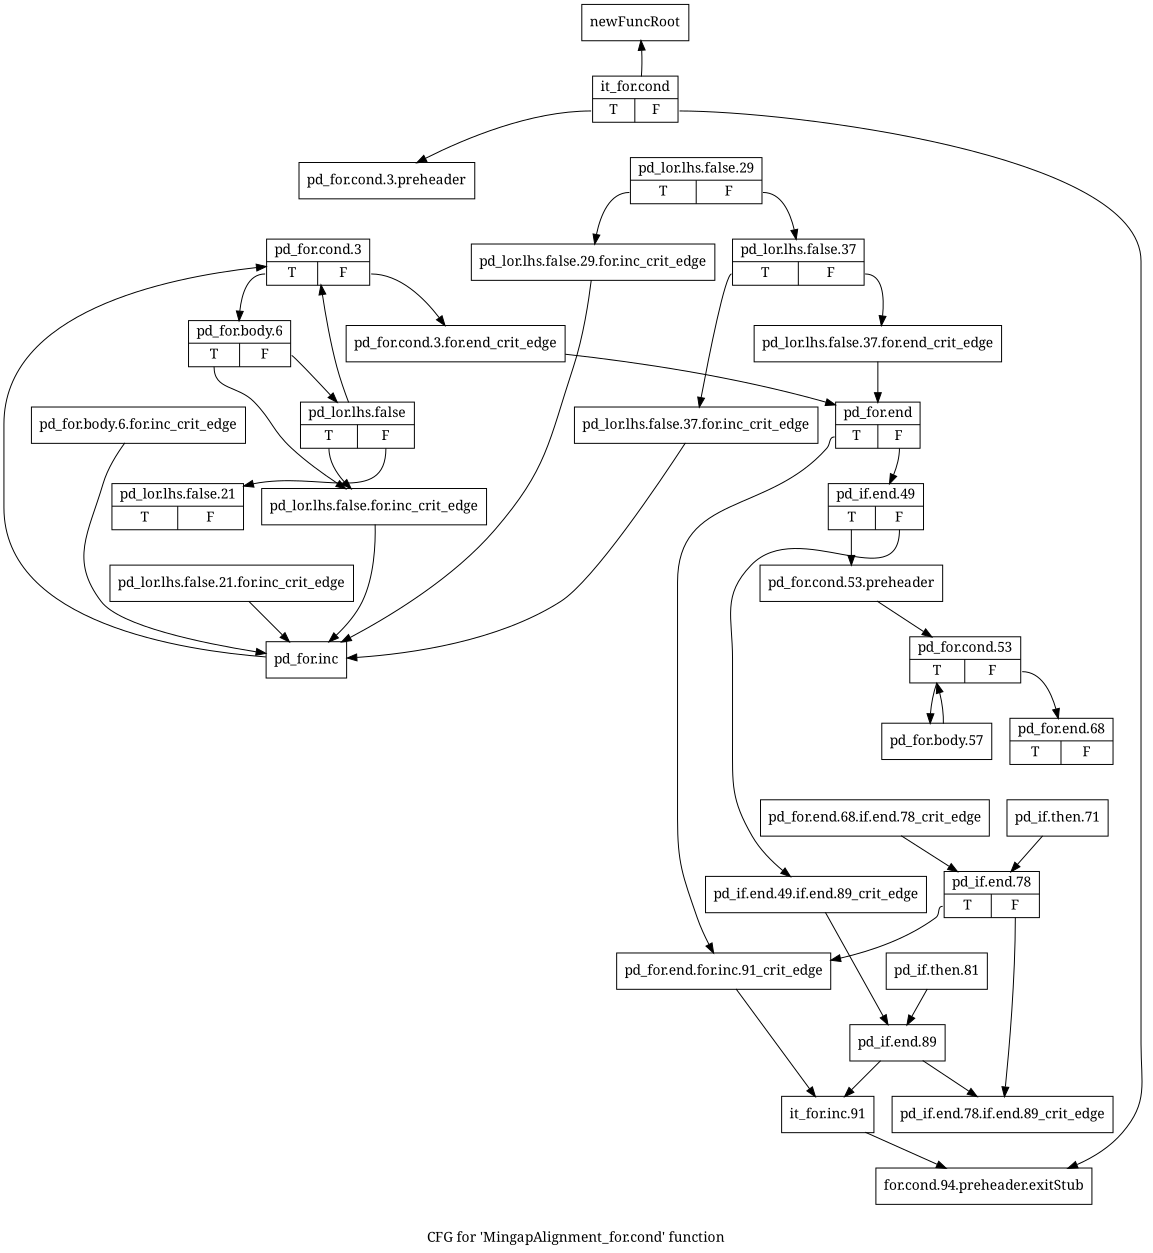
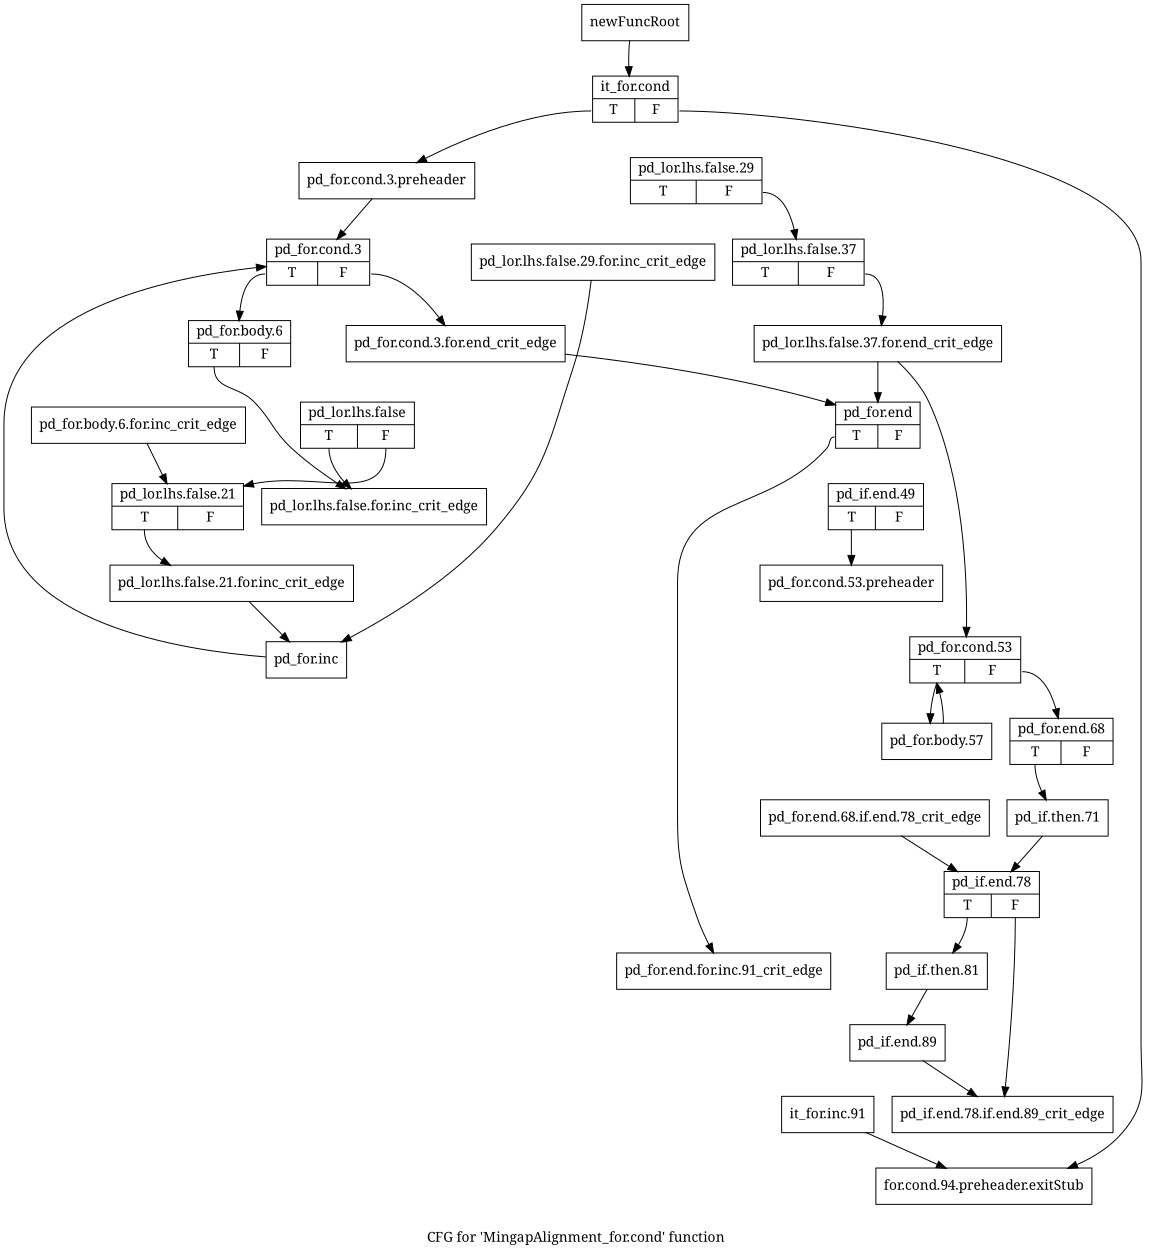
edge "it_for.cond" -> "newFuncRoot": reversed
edge "pd_lor.lhs.false.29" -> "pd_lor.lhs.false.29.for.inc_crit_edge": removed
edge "pd_lor.lhs.false" -> "pd_for.cond.3": now "pd_for.cond.3.preheader" -> "pd_for.cond.3"
edge "pd_for.body.6" -> "pd_lor.lhs.false": removed
node "pd_lor.lhs.false.37.for.inc_crit_edge": removed
edge "pd_for.end" -> "pd_if.end.49": removed
edge "pd_lor.lhs.false.21" -> "pd_lor.lhs.false.21.for.inc_crit_edge": added
edge "pd_lor.lhs.false.for.inc_crit_edge" -> "pd_for.inc": removed
edge "pd_for.body.6.for.inc_crit_edge" -> "pd_for.inc": now "pd_for.body.6.for.inc_crit_edge" -> "pd_lor.lhs.false.21"
edge "pd_for.cond.53.preheader" -> "pd_for.cond.53": now "pd_lor.lhs.false.37.for.end_crit_edge" -> "pd_for.cond.53"
edge "pd_for.end.68" -> "pd_if.then.71": added
node "pd_if.end.49.if.end.89_crit_edge": removed
edge "pd_if.end.78" -> "pd_for.end.for.inc.91_crit_edge": now "pd_if.end.78" -> "pd_if.then.81"
edge "pd_for.end.for.inc.91_crit_edge" -> "it_for.inc.91": removed
edge "pd_if.end.89" -> "it_for.inc.91": removed
